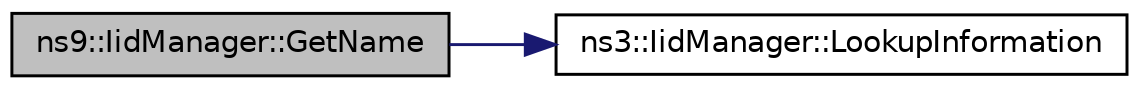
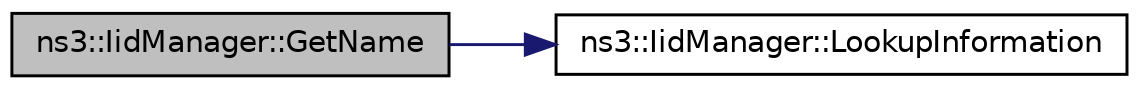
node "ns9::IidManager::GetName": label "ns9::IidManager::GetName" -> "ns3::IidManager::GetName"
